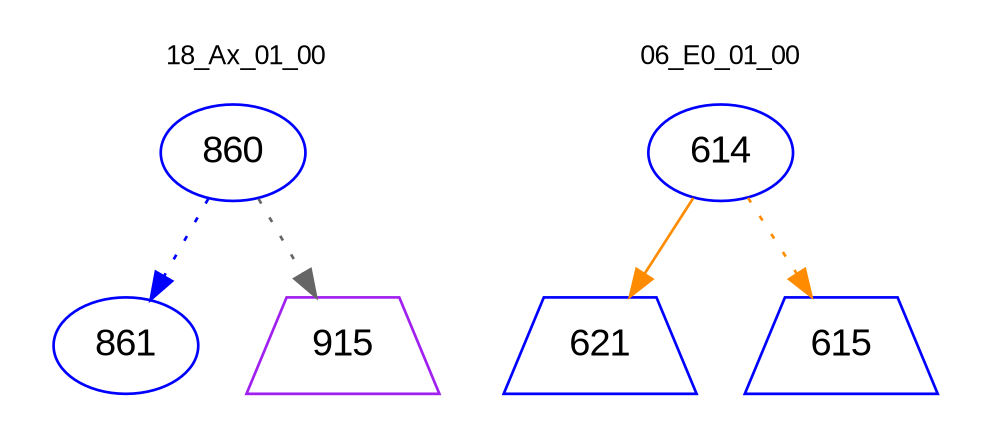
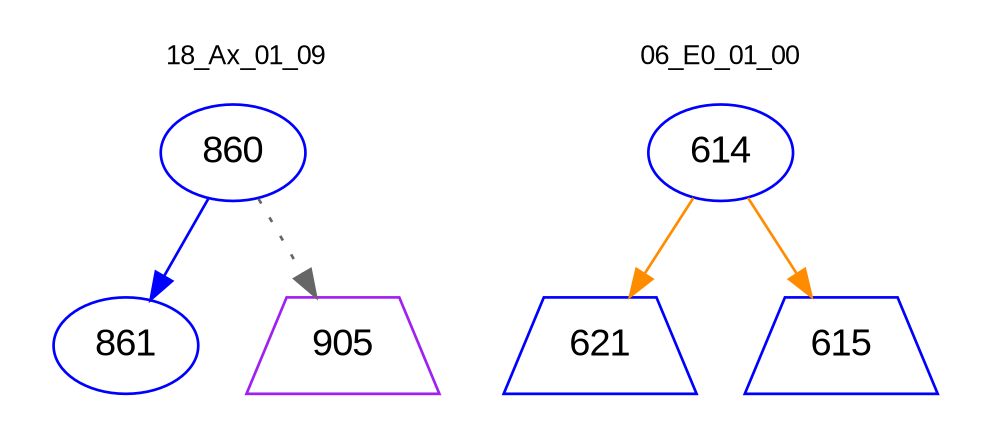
cluster "18_Ax_01_00": label "18_Ax_01_00" -> "18_Ax_01_09"
edge "614" -> "615": style dotted -> solid
edge "860" -> "861": style dotted -> solid
node "915": label "915" -> "905"
